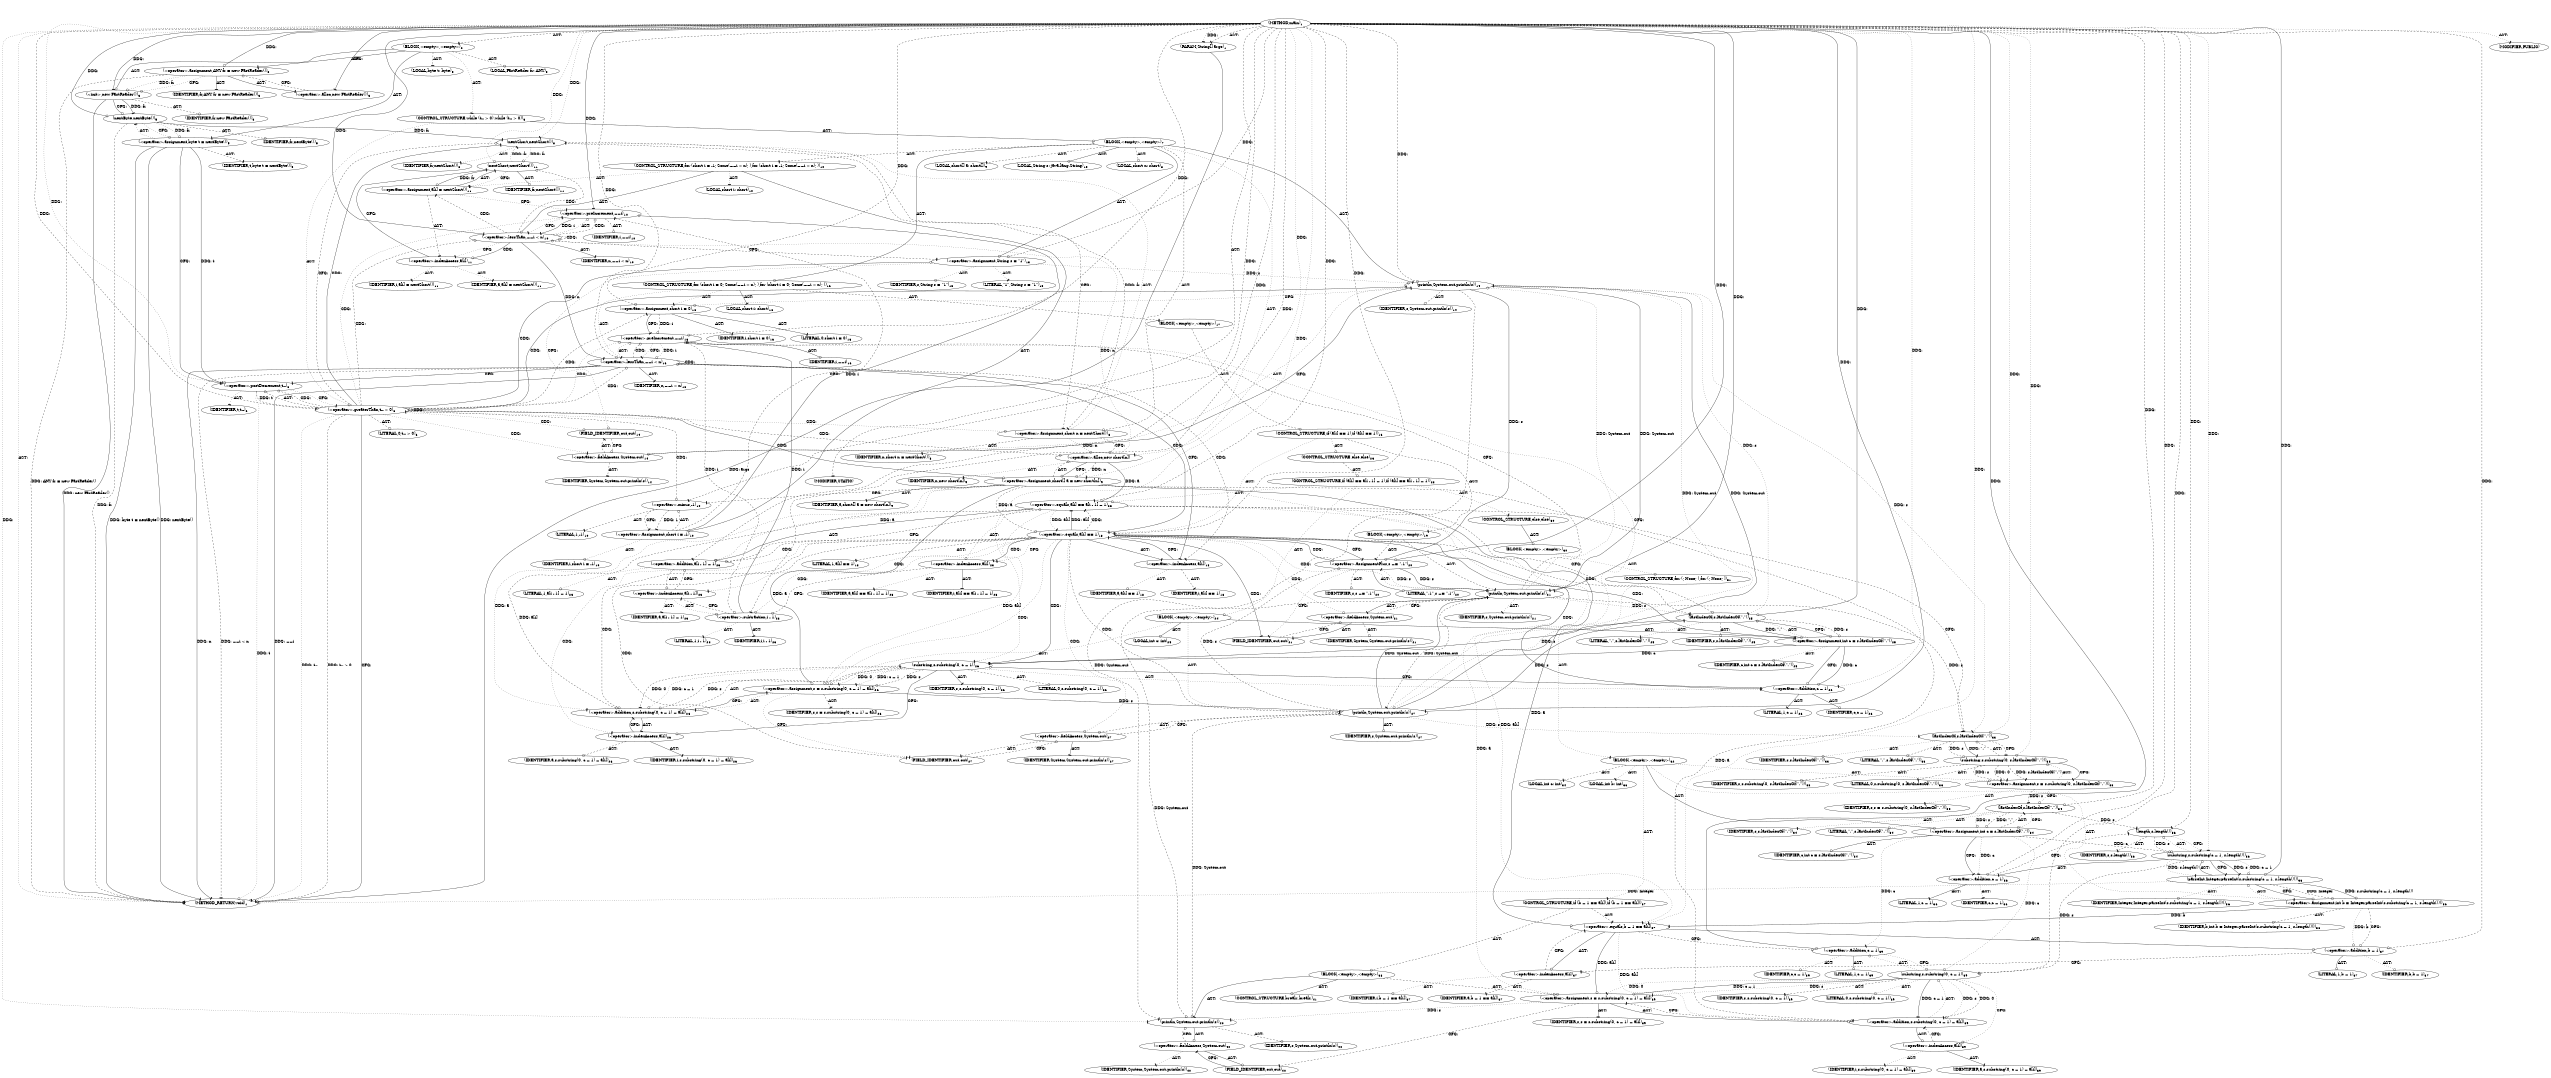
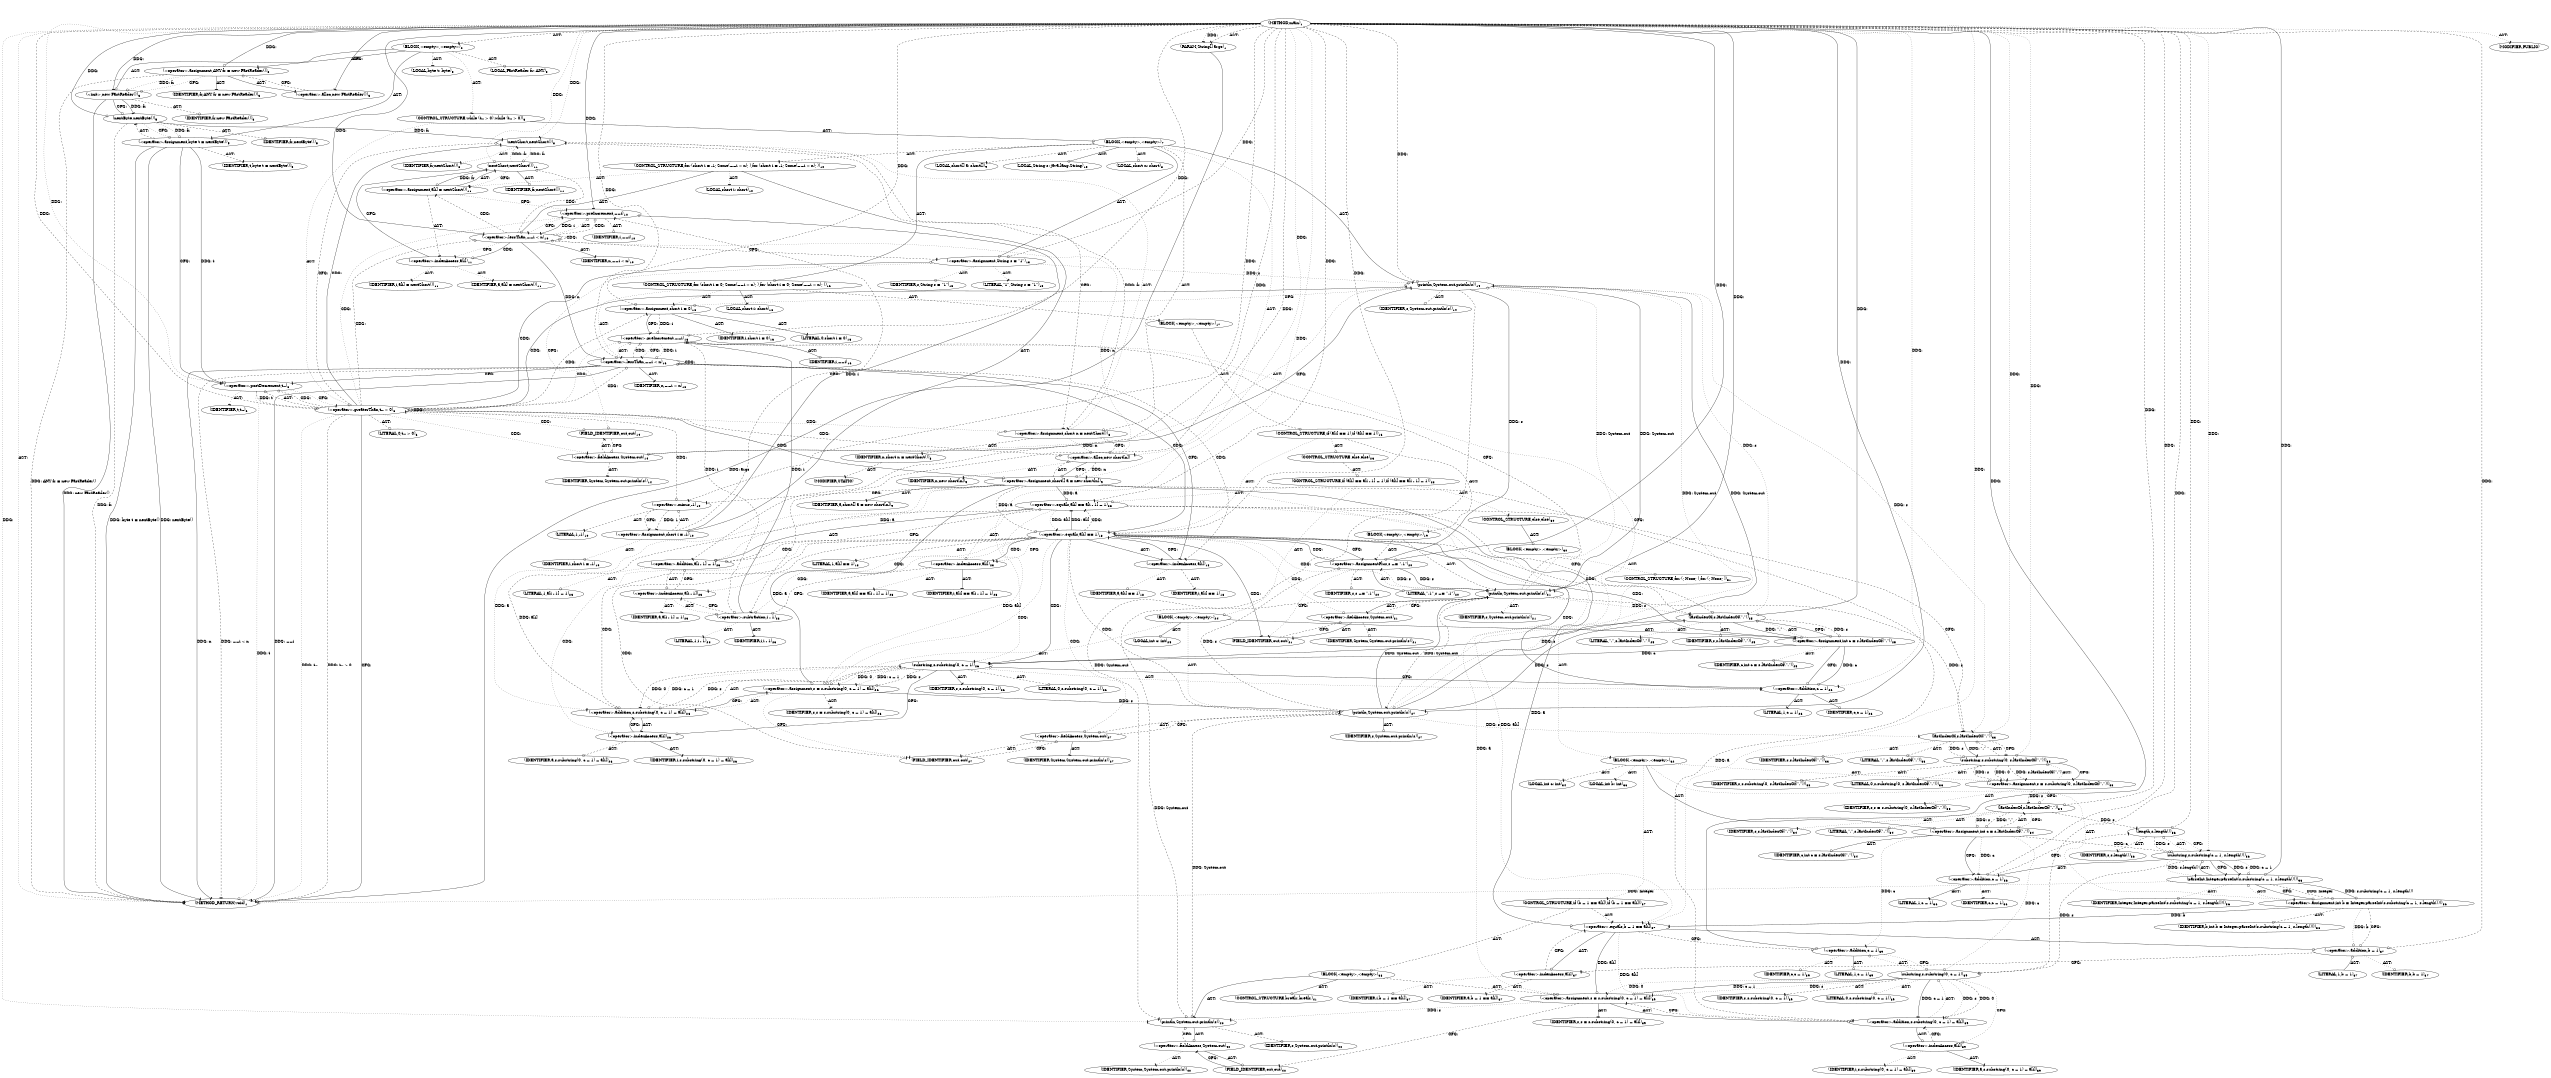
edge "(METHOD,main)" -> "(length,s.length())": arrowhead tee -> odot
edge "(METHOD,main)" -> "(<operator>.greaterThan,t-- > 0)": arrowhead tee -> odot
edge "(<operator>.assignment,byte t = nextByte())" -> "(nextByte,nextByte())": style dotted -> dashed
edge "(METHOD,main)" -> "(MODIFIER,STATIC)": now "(IDENTIFIER,n,short n = nextShort())" -> "(MODIFIER,STATIC)"
edge "(<operator>.alloc,new short[n])" -> "(<operator>.equals,a[i] == a[i - 1] + 1)": now "(<operator>.assignment,short[] a = new short[n])" -> "(<operator>.equals,a[i] == a[i - 1] + 1)"
edge "(<operator>.addition,b + 1)" -> "(LITERAL,1,b + 1)": reversed
